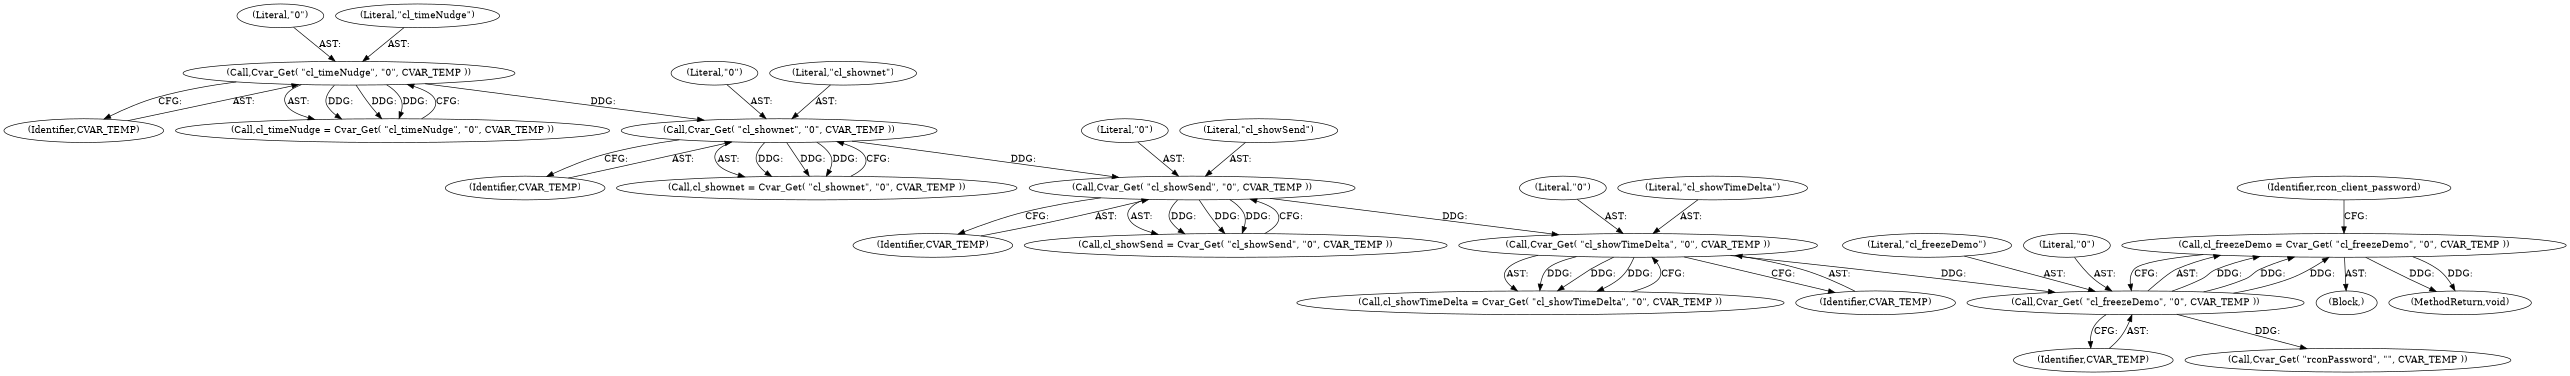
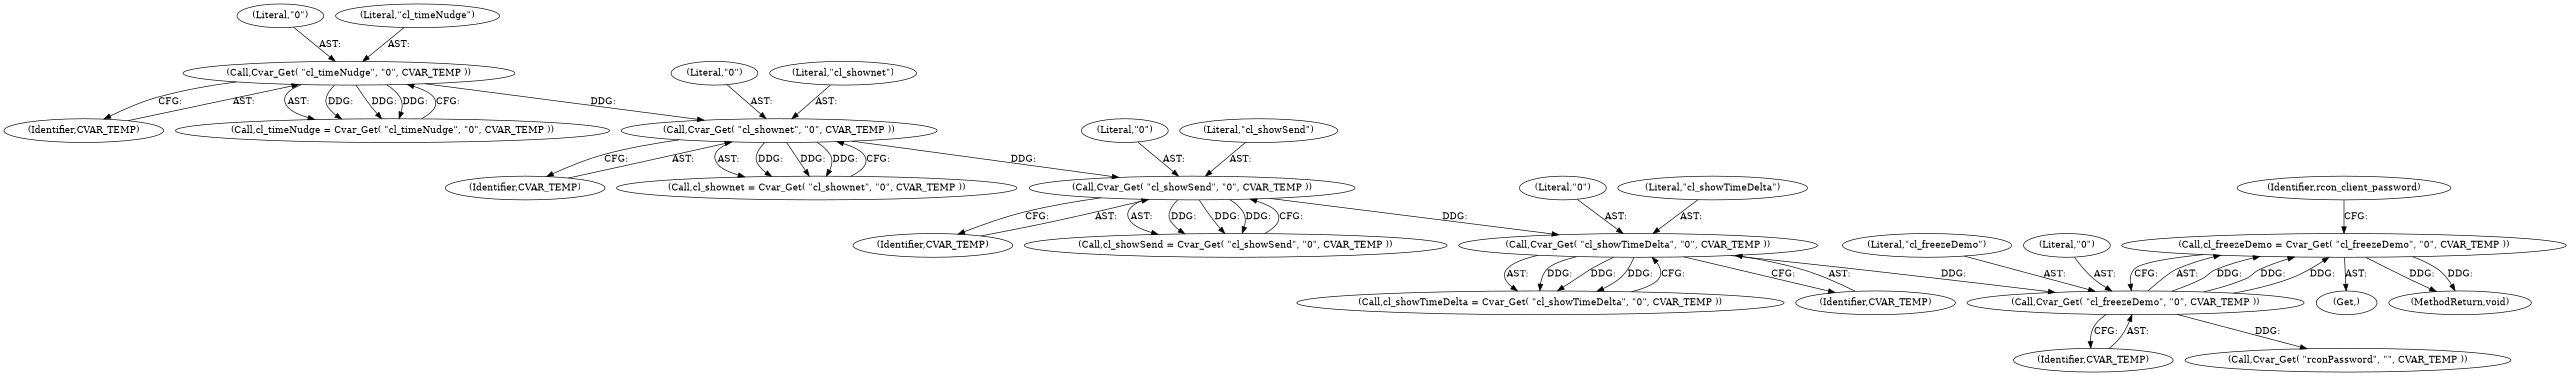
node "(Block,)": label "(Block,)" -> "(Get,)"
